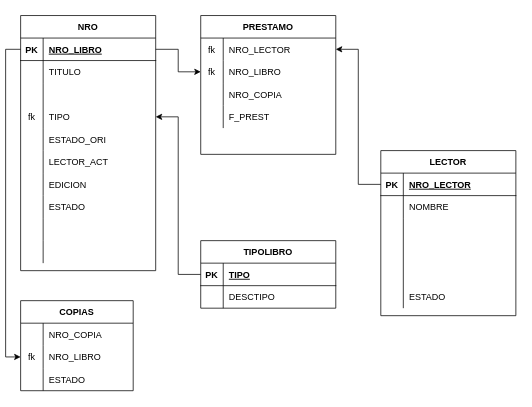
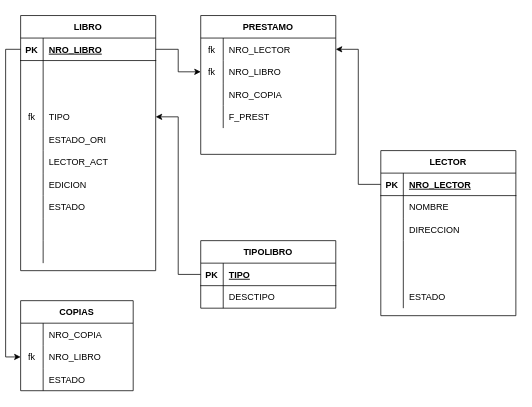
node "NRO": label "NRO" -> "LIBRO"
node "TITULO": removed
node "DIRECCION": added
